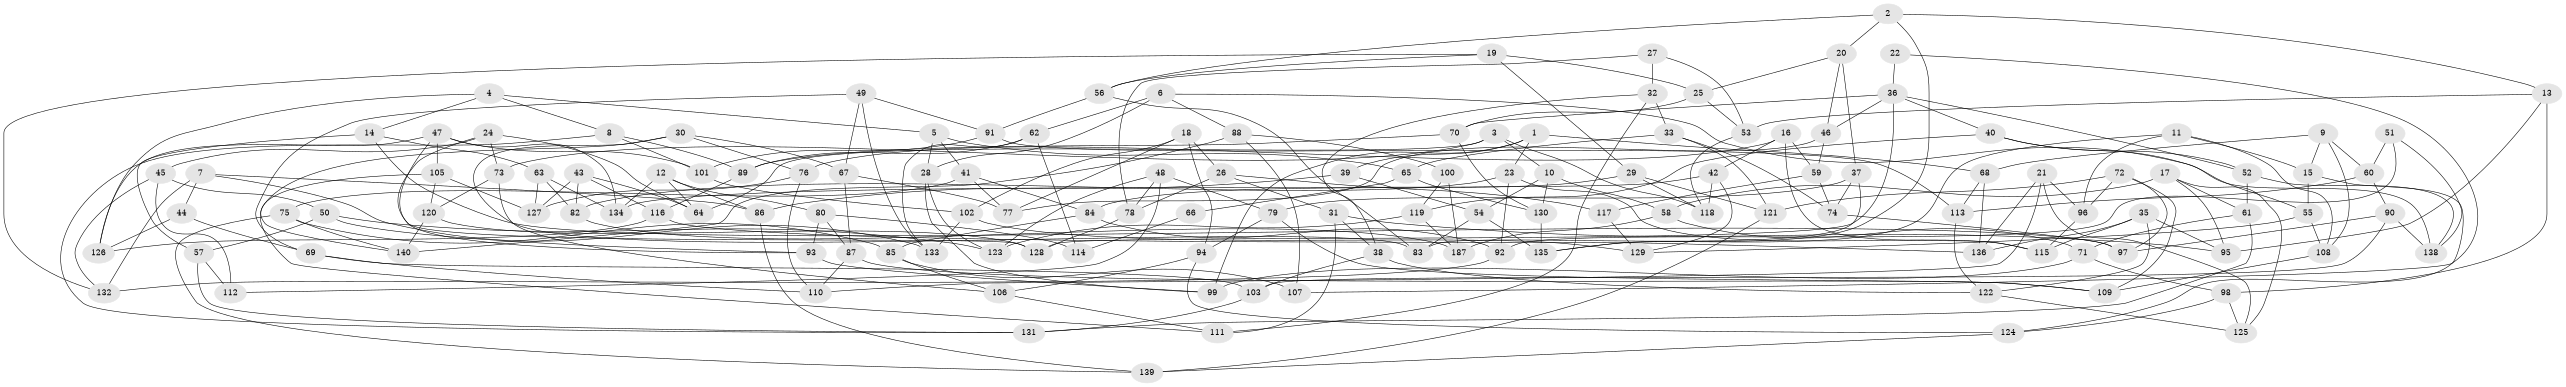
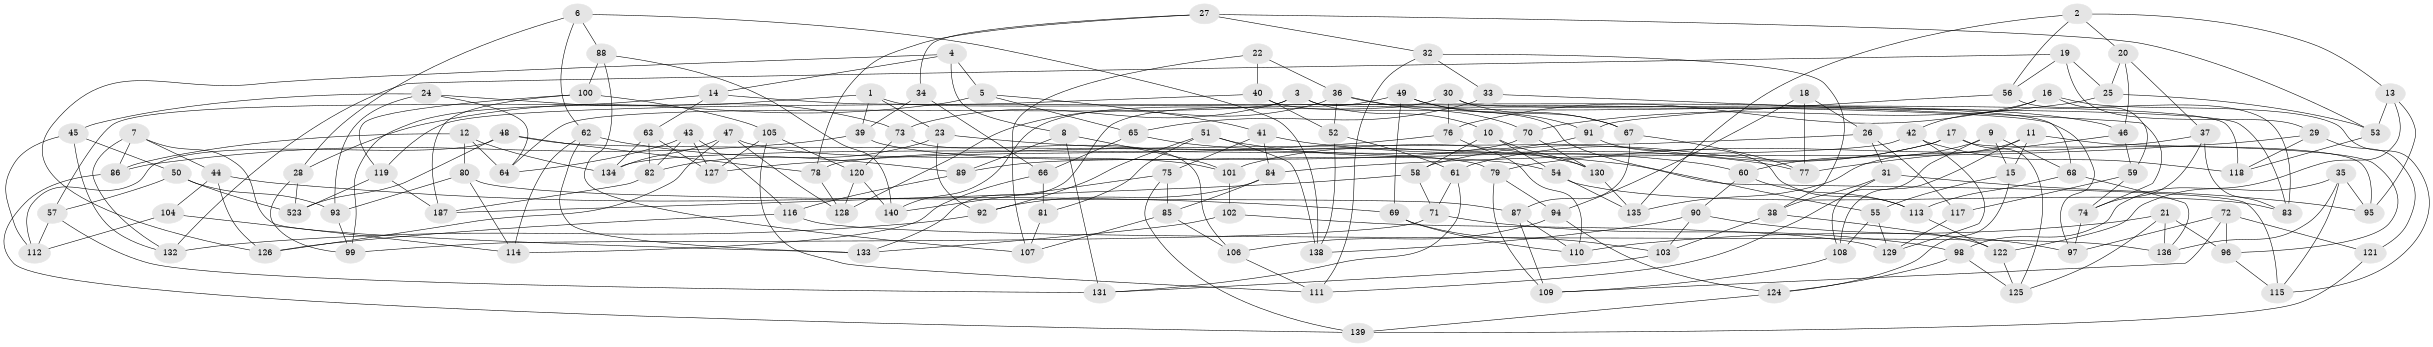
node "34": added
edge "36" -- "40": now "22" -- "40"
edge "47" -- "105": now "100" -- "105"
edge "33" -- "121": removed
edge "18" -- "102": removed
node "104": added
node "81": added
node "123": label "123" -> "523"
